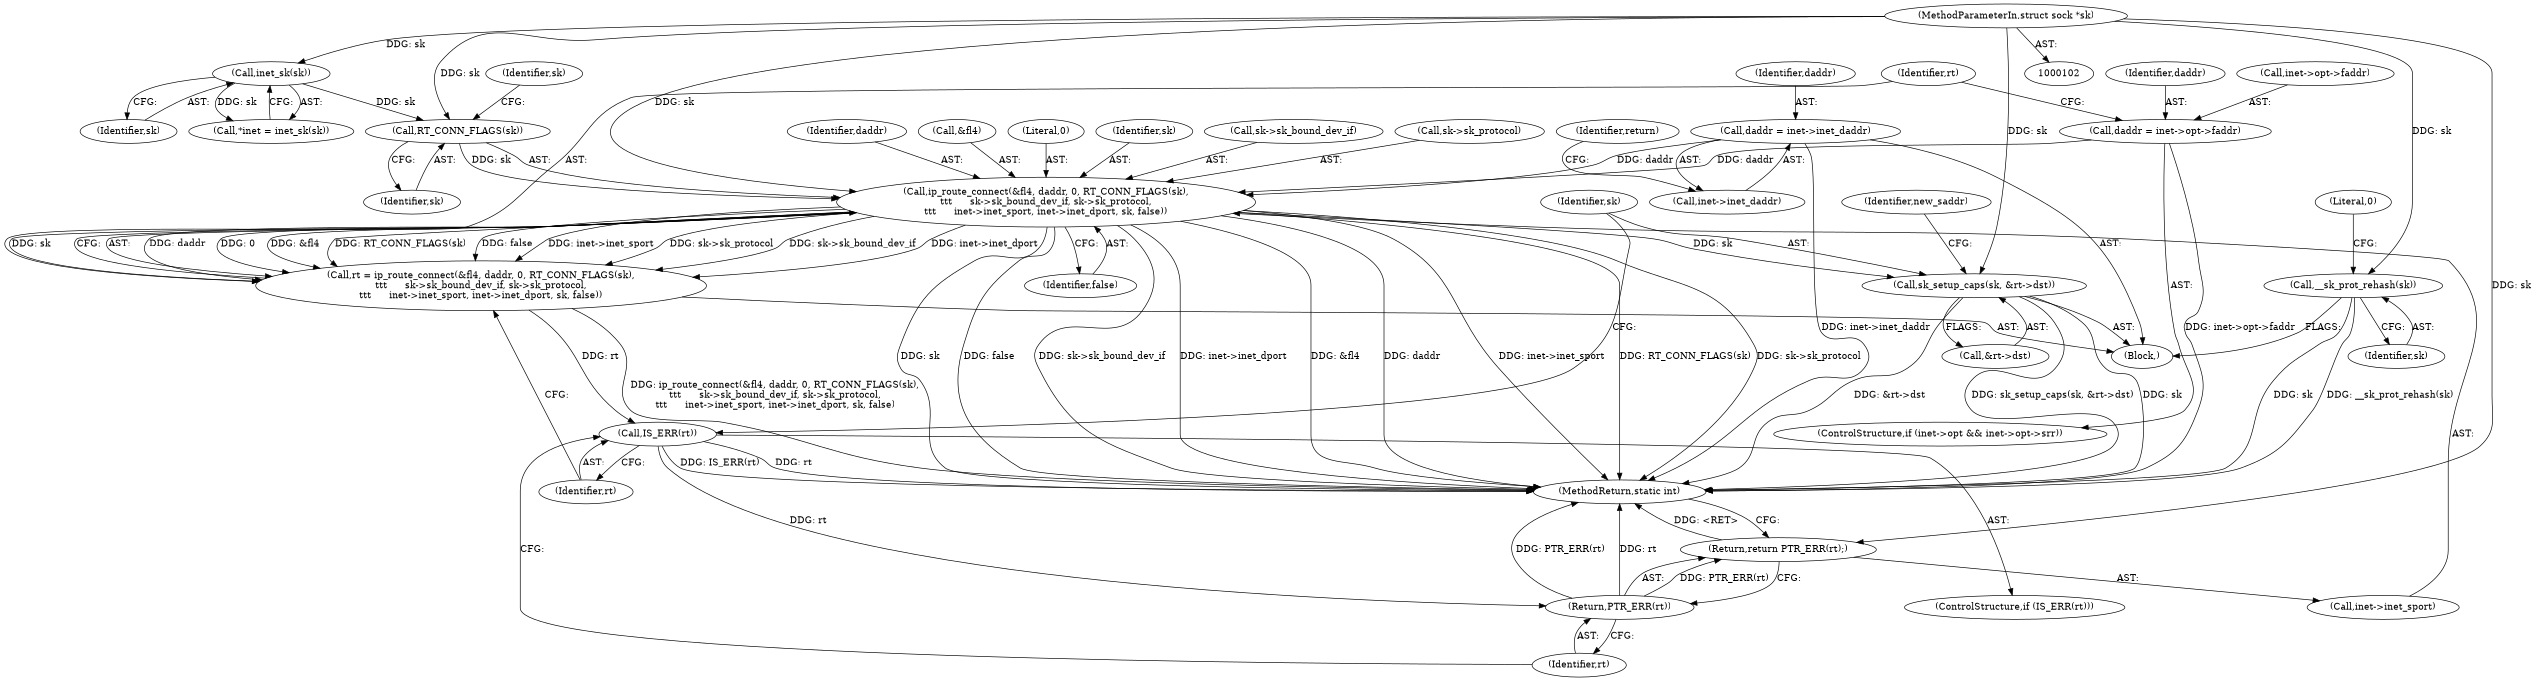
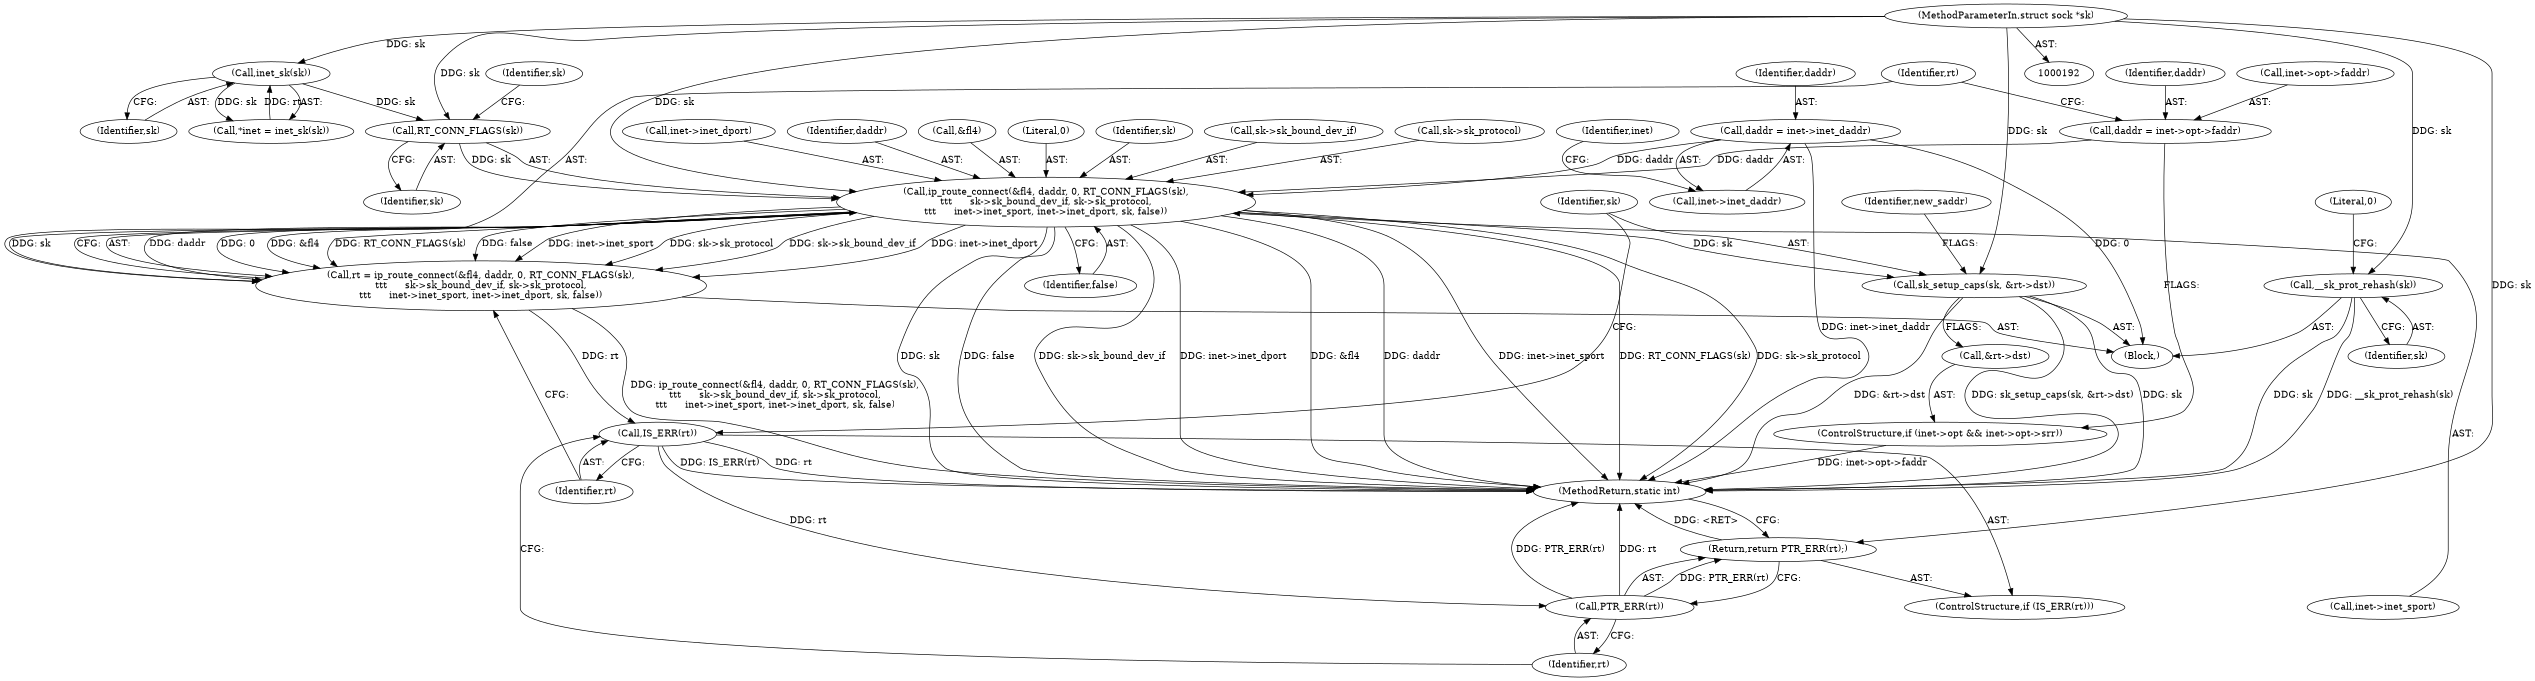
node "1000102": label "1000102" -> "1000192"
edge "(Call,*inet = inet_sk(sk))" -> "(Call,inet_sk(sk))": label "CFG: " -> "DDG: rt"
node "(Call,inet->inet_dport)": added
node "(Identifier,return)": label "(Identifier,return)" -> "(Identifier,inet)"
edge "(Identifier,new_saddr)" -> "(Call,sk_setup_caps(sk, &rt->dst))": label "CFG: " -> "FLAGS: "
edge "(Call,daddr = inet->inet_daddr)" -> "(Block,)": label "AST: " -> "DDG: 0"
edge "(Call,daddr = inet->opt->faddr)" -> "(ControlStructure,if (inet->opt && inet->opt->srr))": label "AST: " -> "FLAGS: "
edge "(Call,&rt->dst)" -> "(Call,sk_setup_caps(sk, &rt->dst))": now "(Call,&rt->dst)" -> "(ControlStructure,if (inet->opt && inet->opt->srr))"
edge "(Call,__sk_prot_rehash(sk))" -> "(Block,)": label "FLAGS: " -> "AST: "
edge "(Call,daddr = inet->opt->faddr)" -> "(MethodReturn,static int)": now "(ControlStructure,if (inet->opt && inet->opt->srr))" -> "(MethodReturn,static int)"
edge "(Return,return PTR_ERR(rt);)" -> "(Call,inet->inet_sport)": now "(Return,return PTR_ERR(rt);)" -> "(ControlStructure,if (IS_ERR(rt)))"
node "(Return,PTR_ERR(rt))": label "(Return,PTR_ERR(rt))" -> "(Call,PTR_ERR(rt))"
